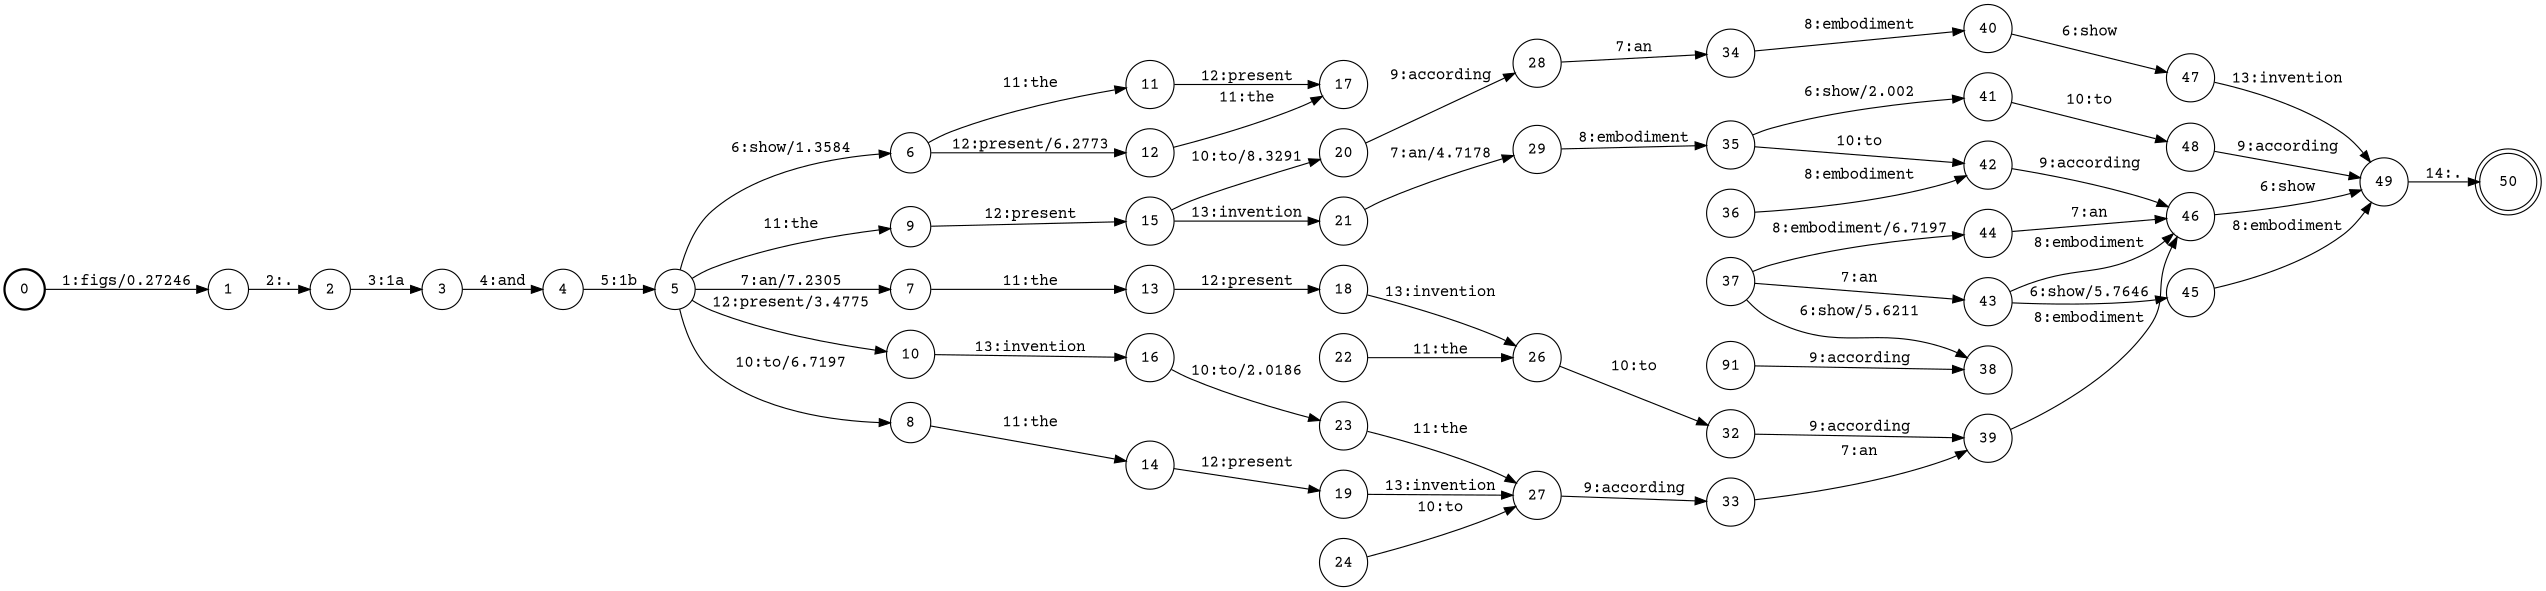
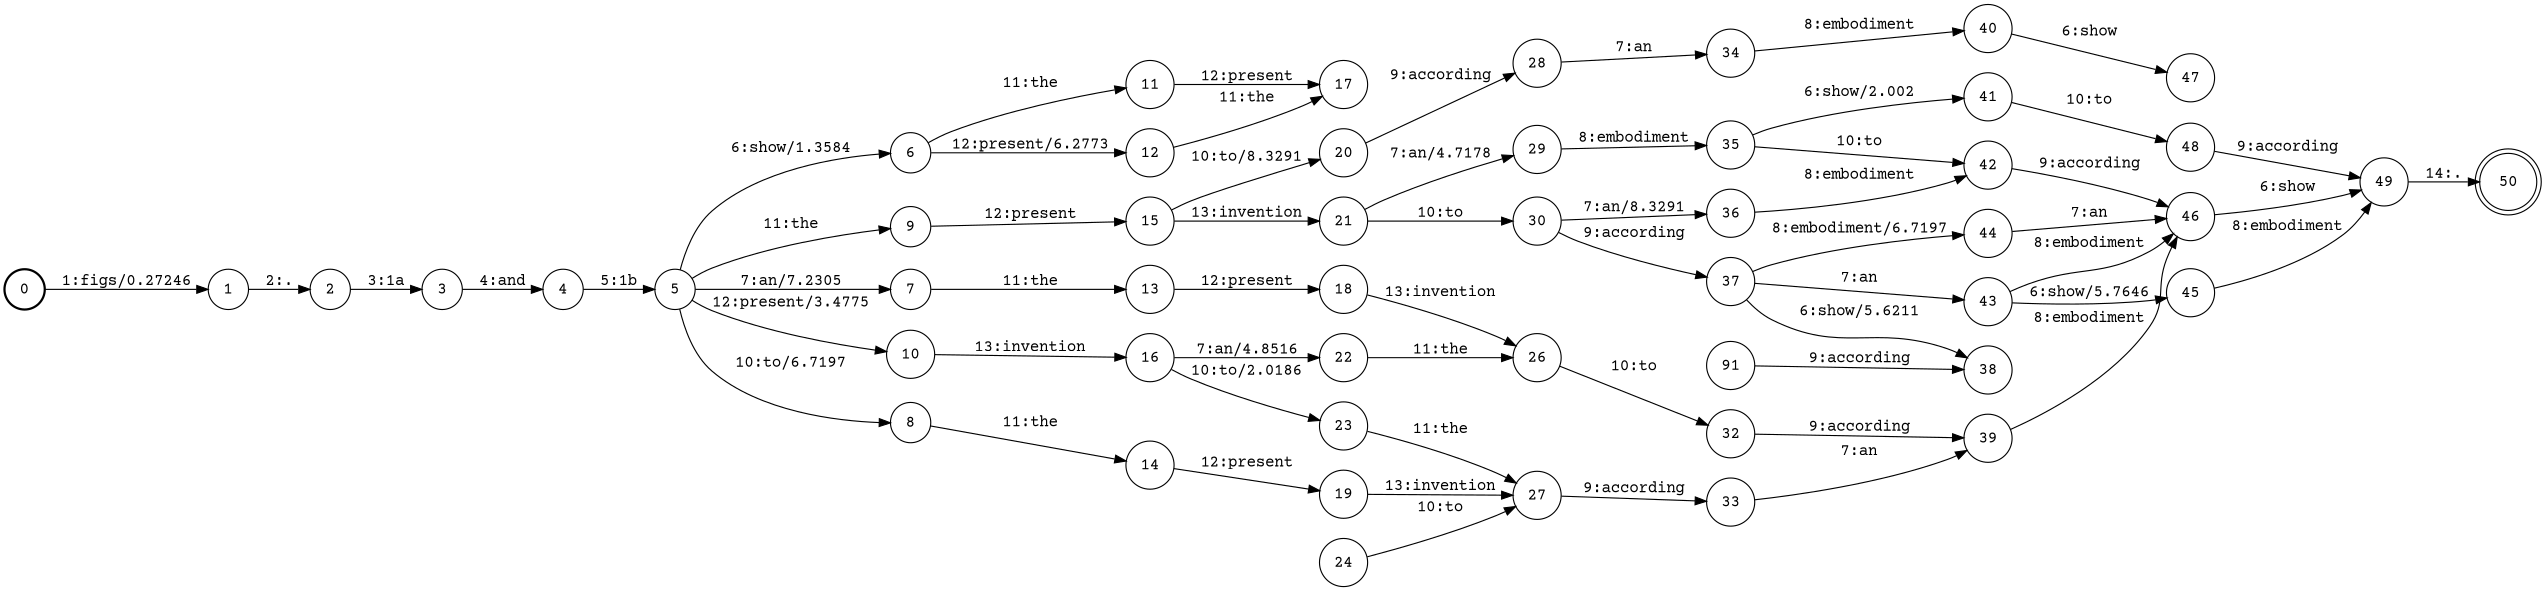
edge "47" -> "49": removed, label "13:invention"
node "30": added
edge "16" -> "22": added, label "7:an/4.8516"
